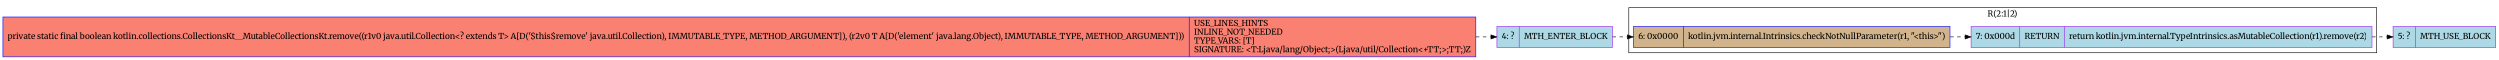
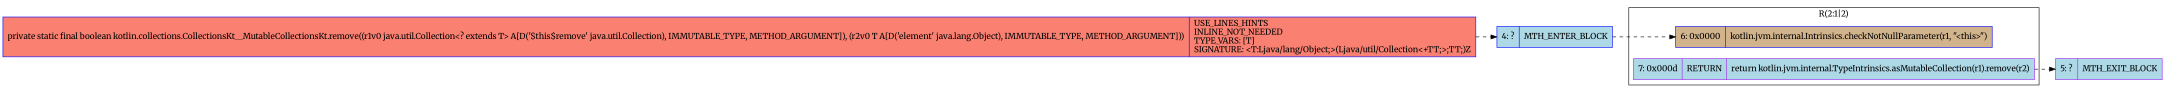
node "4: ?": color purple -> blue
edge "6: 0x0000" -> "7: 0x000d": removed
node "5: ?": text "MTH_USE_BLOCK" -> "MTH_EXIT_BLOCK"
